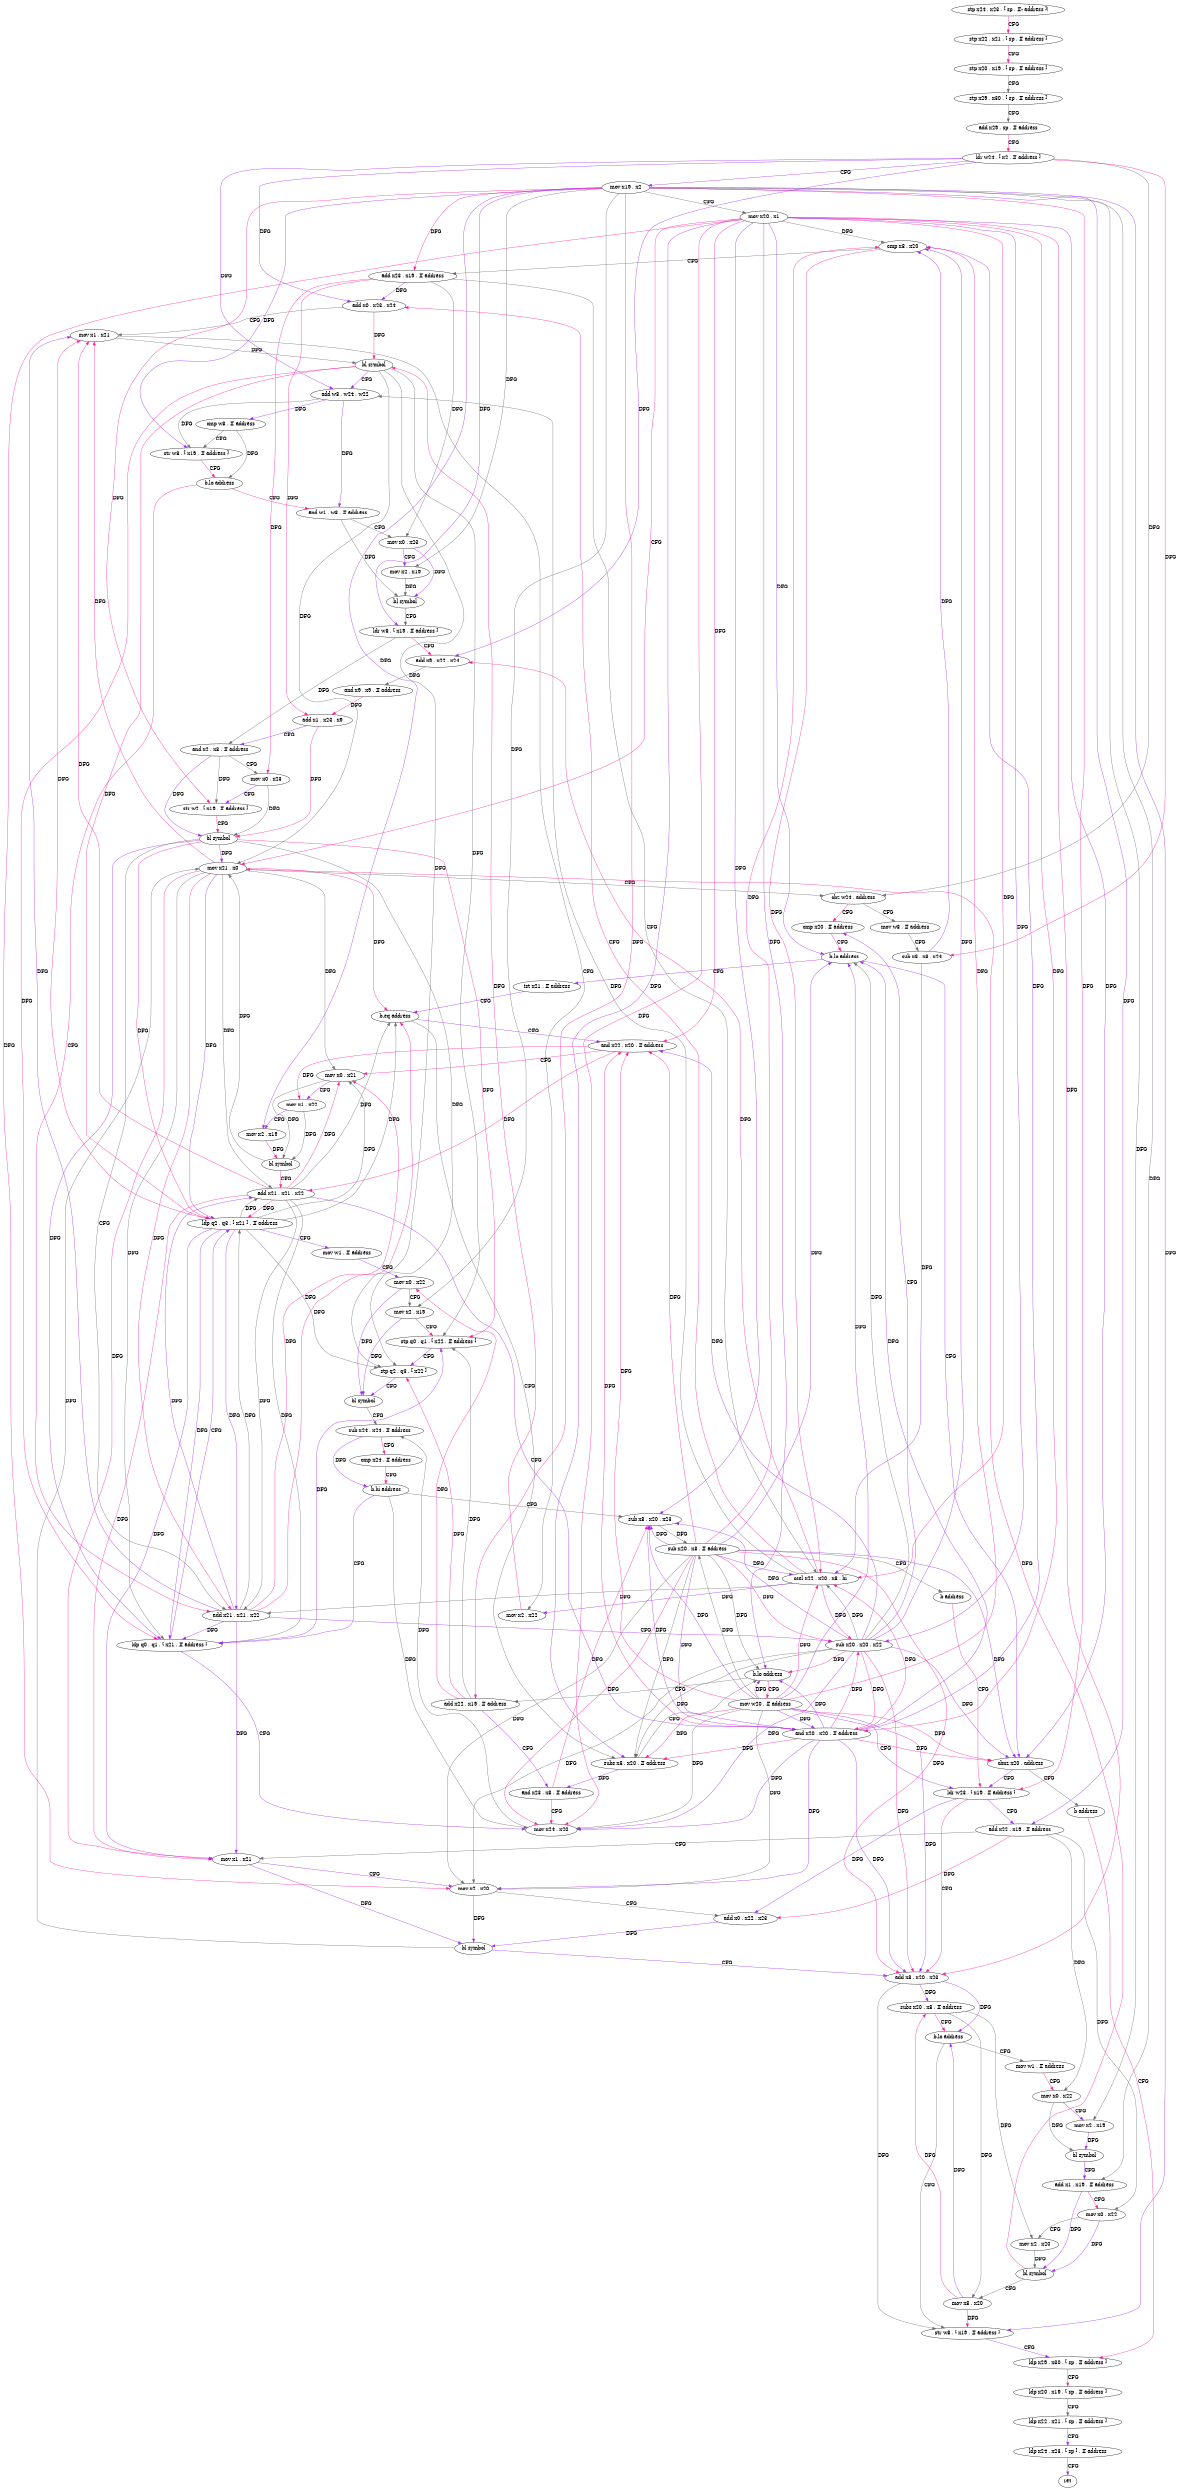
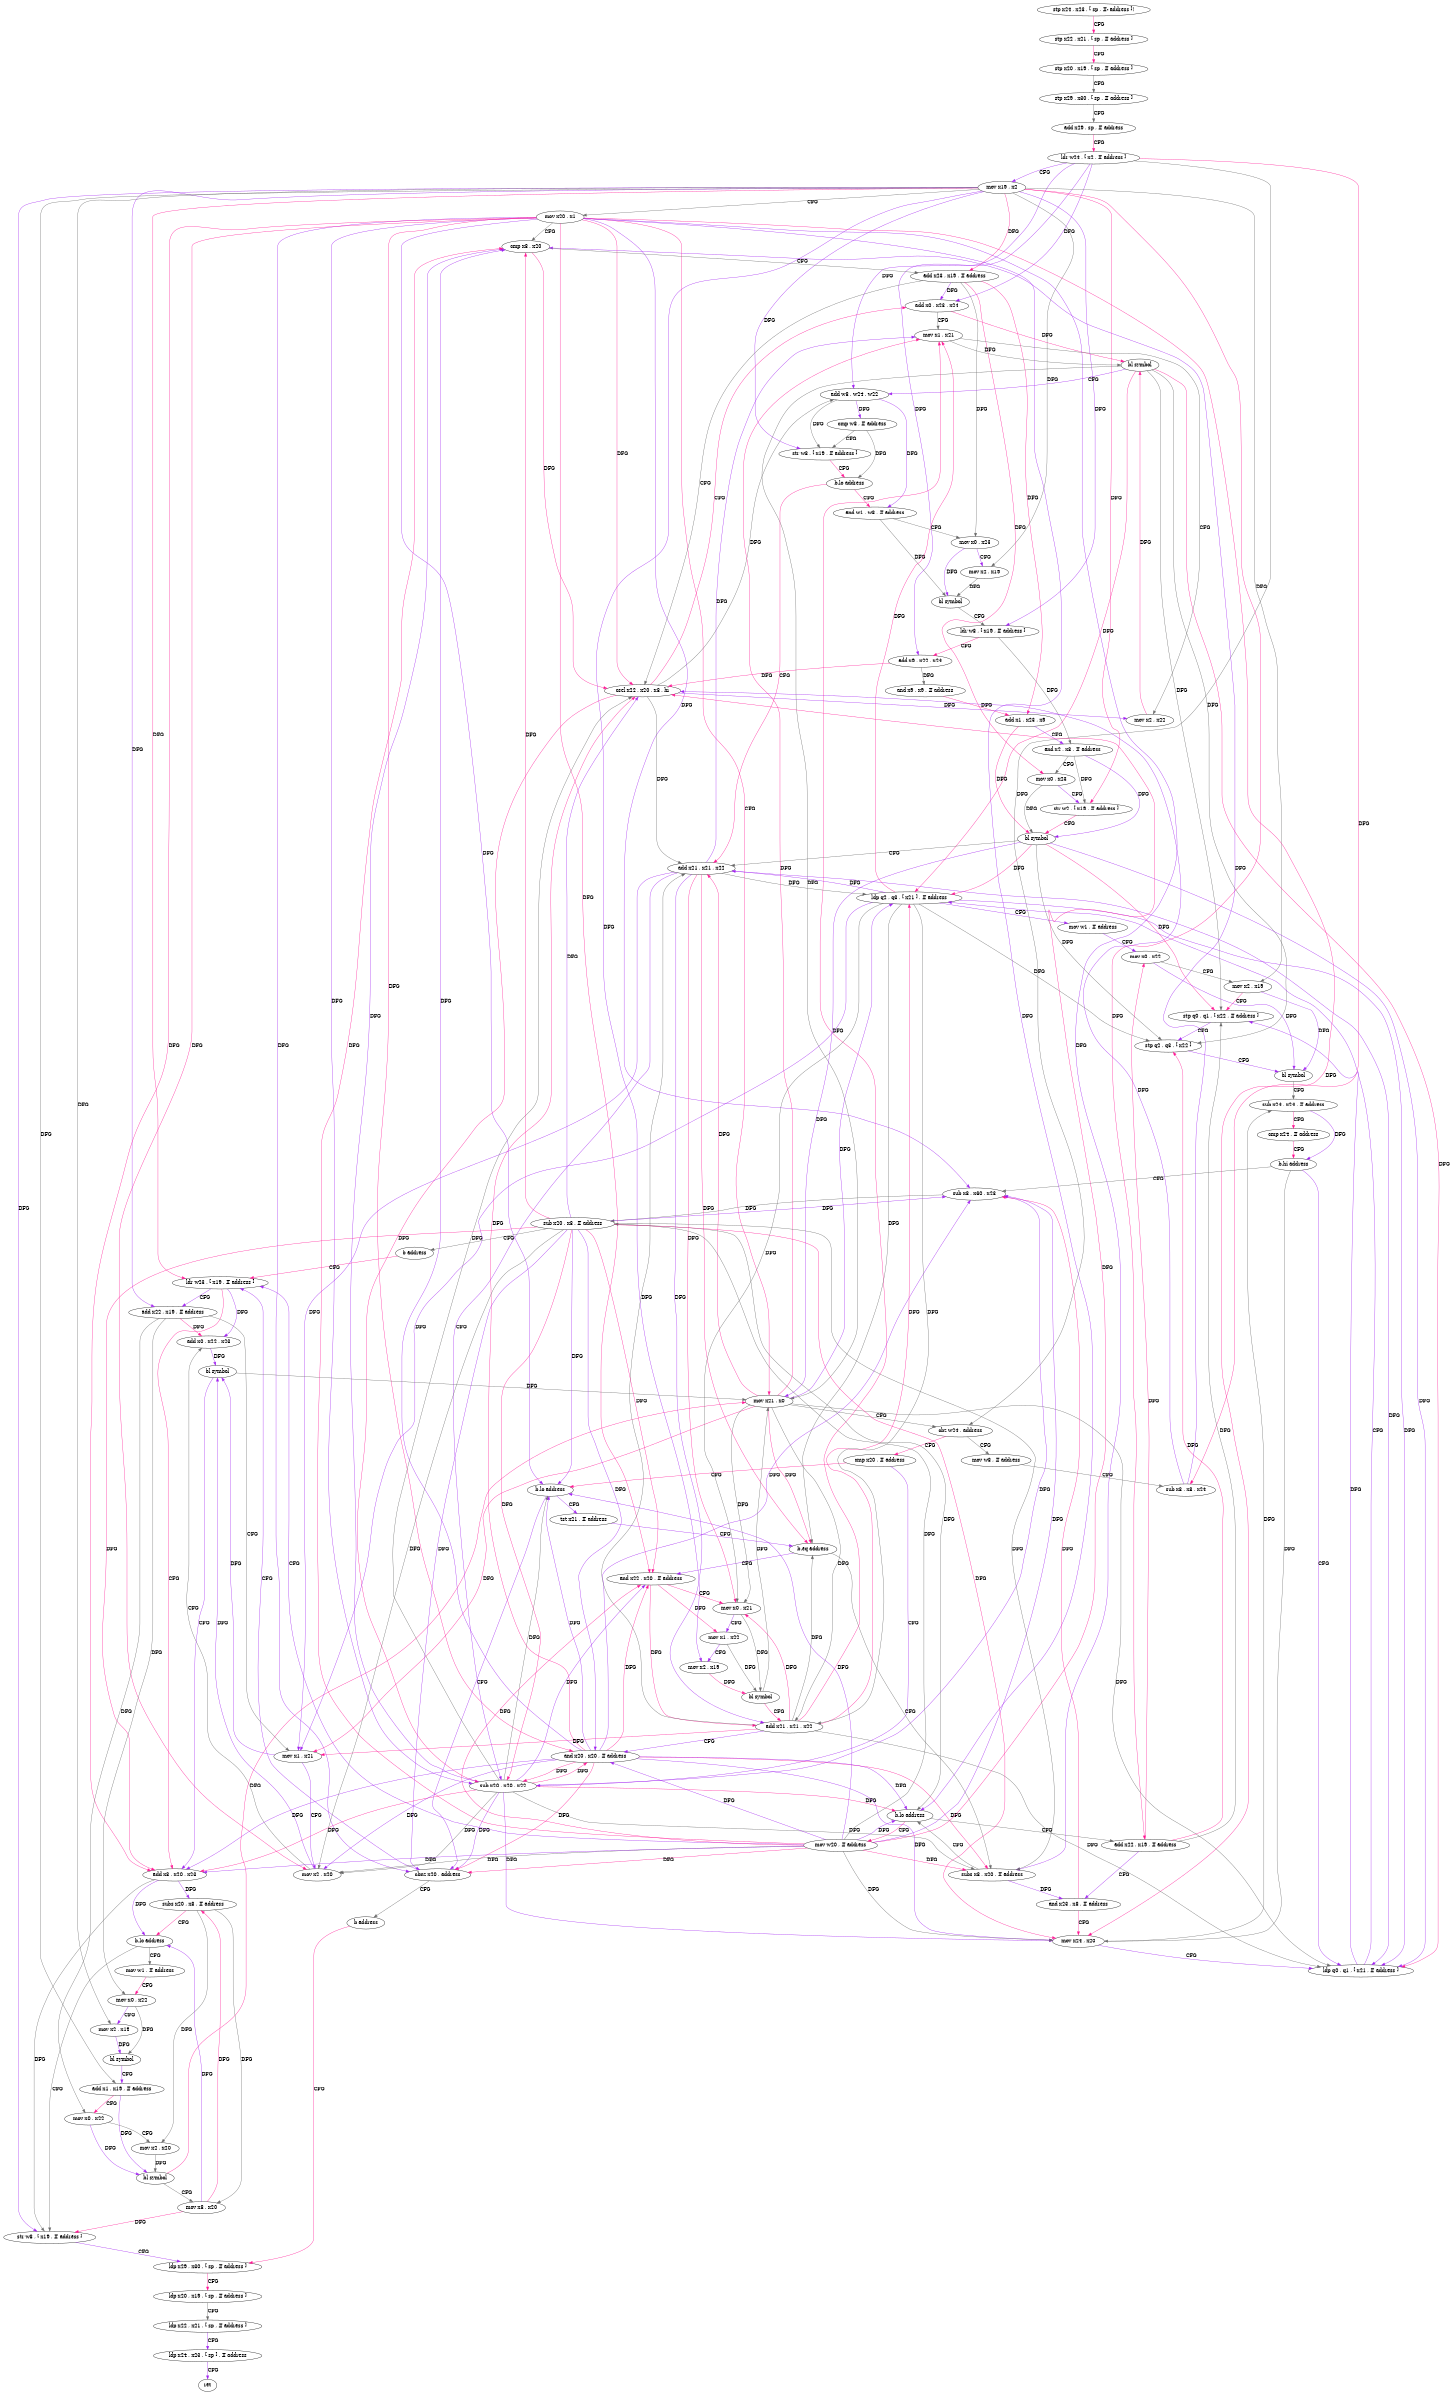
edge "mov x20 , x1" -> "cmp x8 , x20": label "DFG" -> "CFG"
edge "csel x22 , x20 , x8 , hi" -> "add x9 , x22 , x24": reversed
edge "sub x20 , x20 , x22" -> "cmp x20 , # address": reversed
node "sub x8 , x20 , x23": label "sub x8 , x20 , x23" -> "sub x8 , x60 , x23"
edge "ldp q0 , q1 , [ x21 , # address ]" -> "mov x24 , x20": reversed
